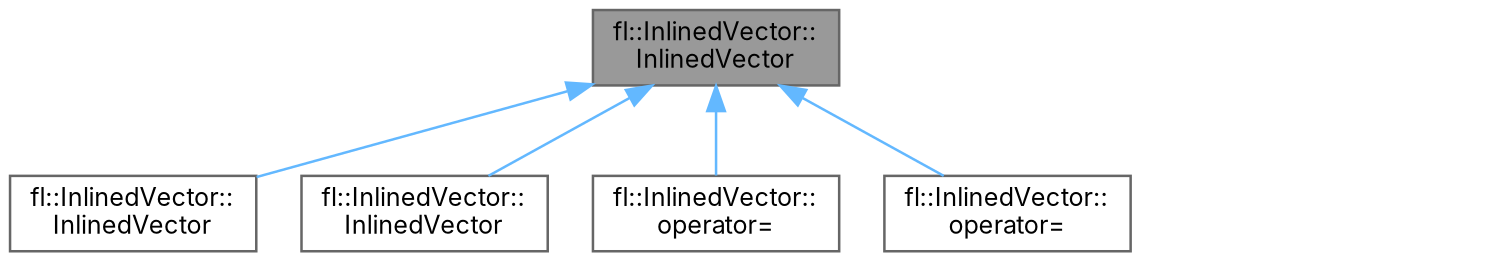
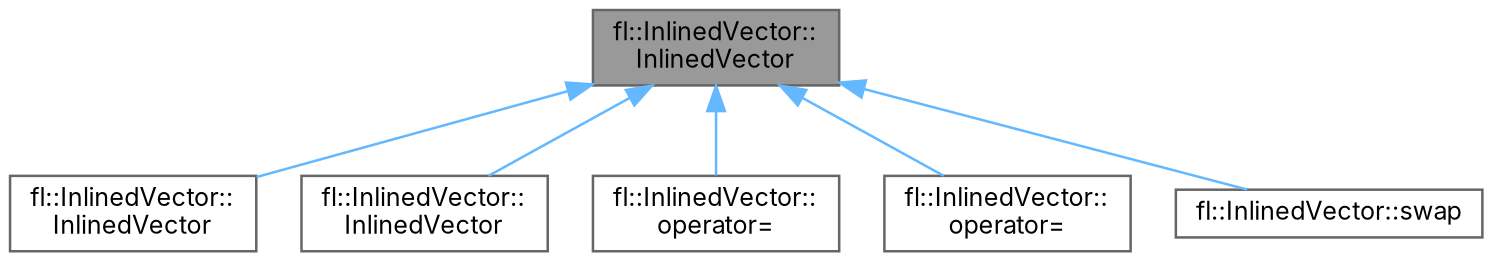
node "fl::InlinedVector::swap": added
